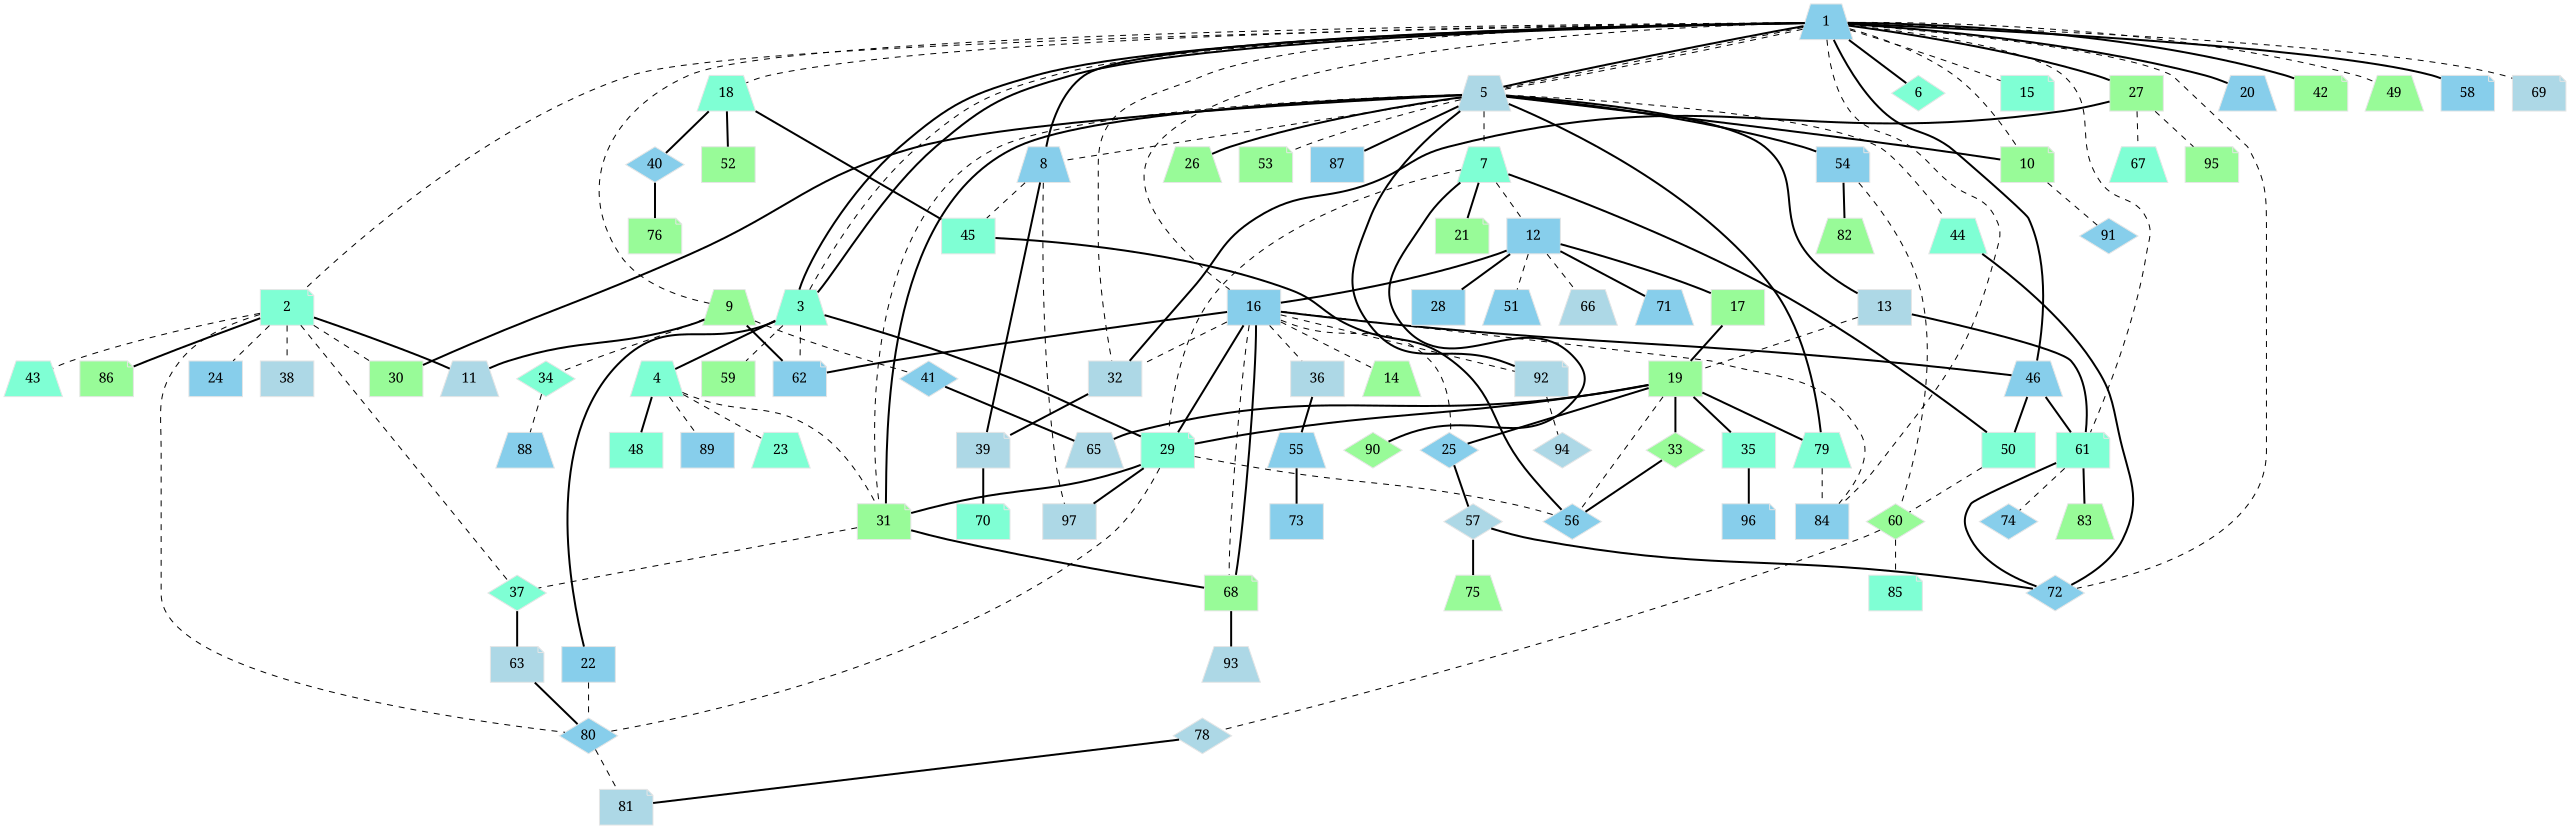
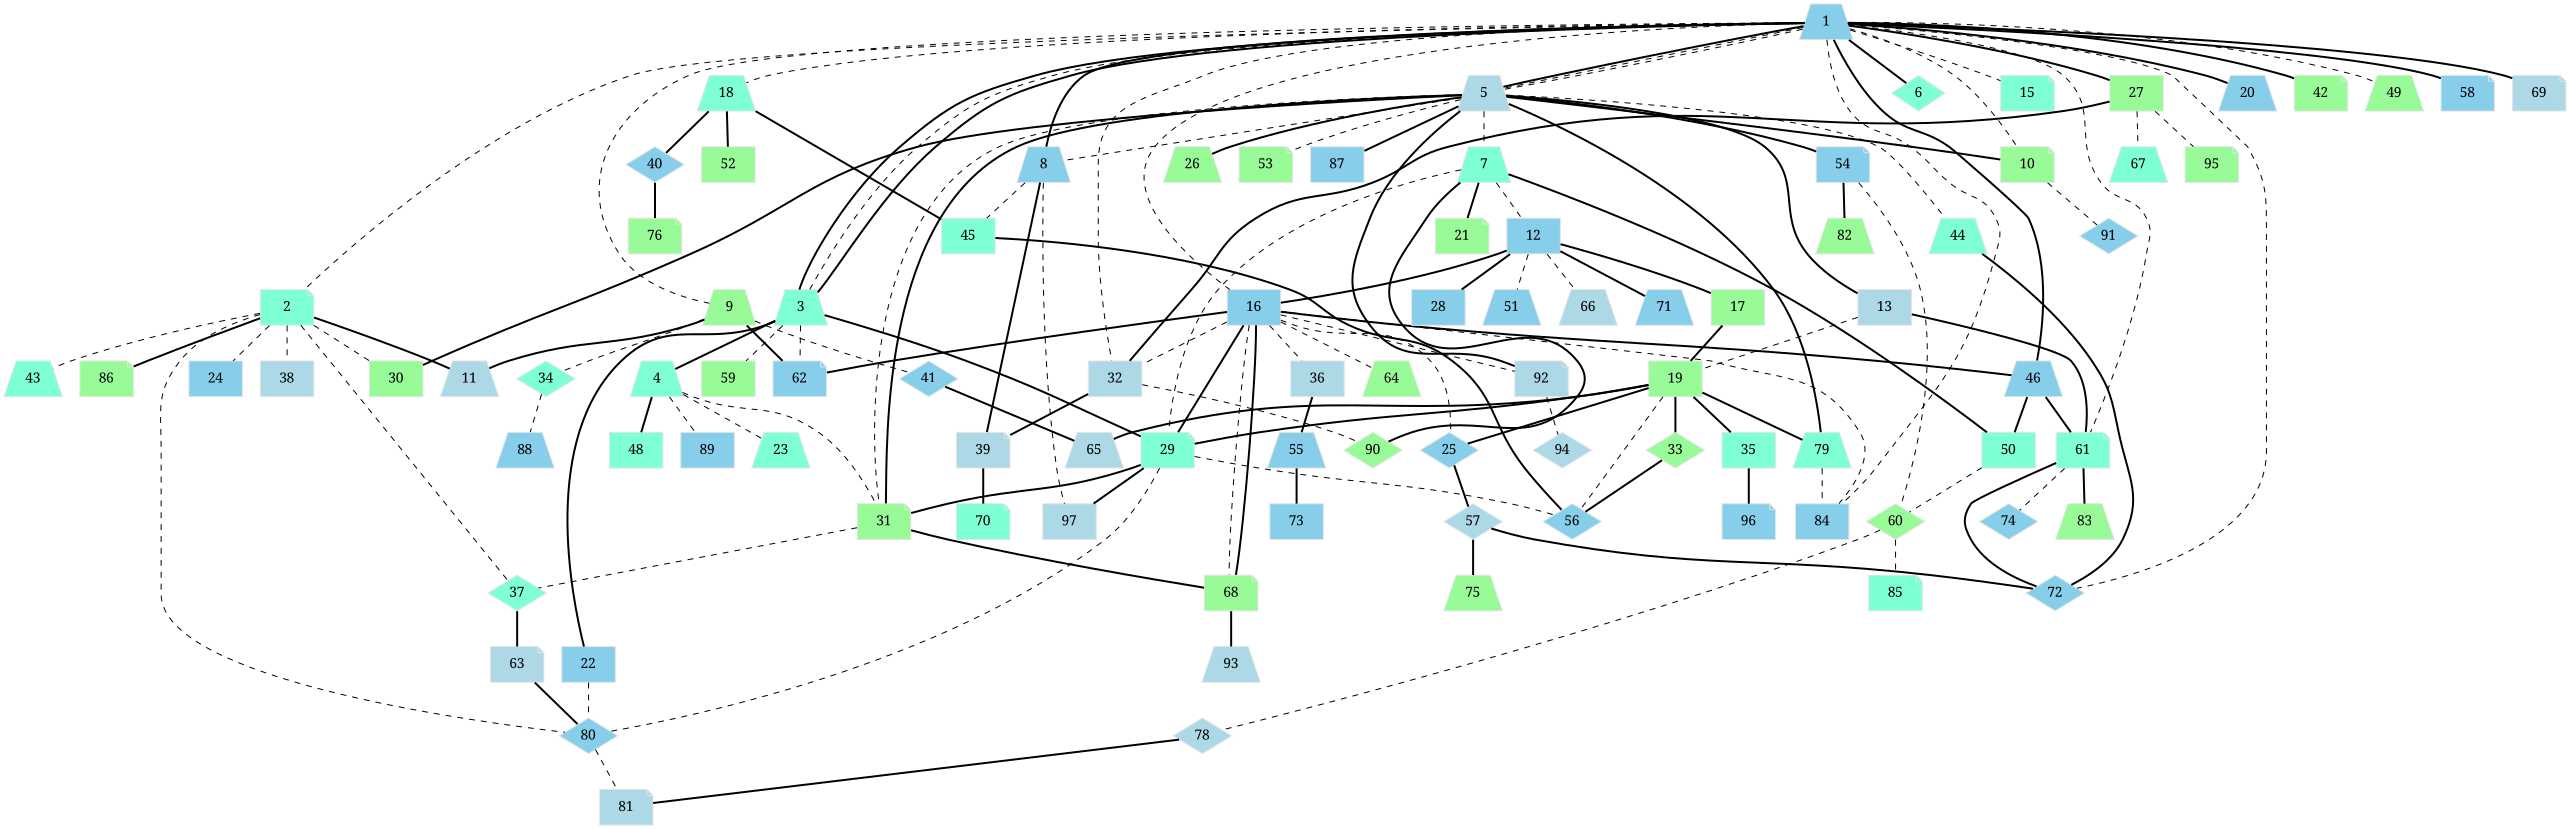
edge "1" -- "69": style dashed -> bold
node "14": label "14" -> "64"
edge "32" -- "90": added
